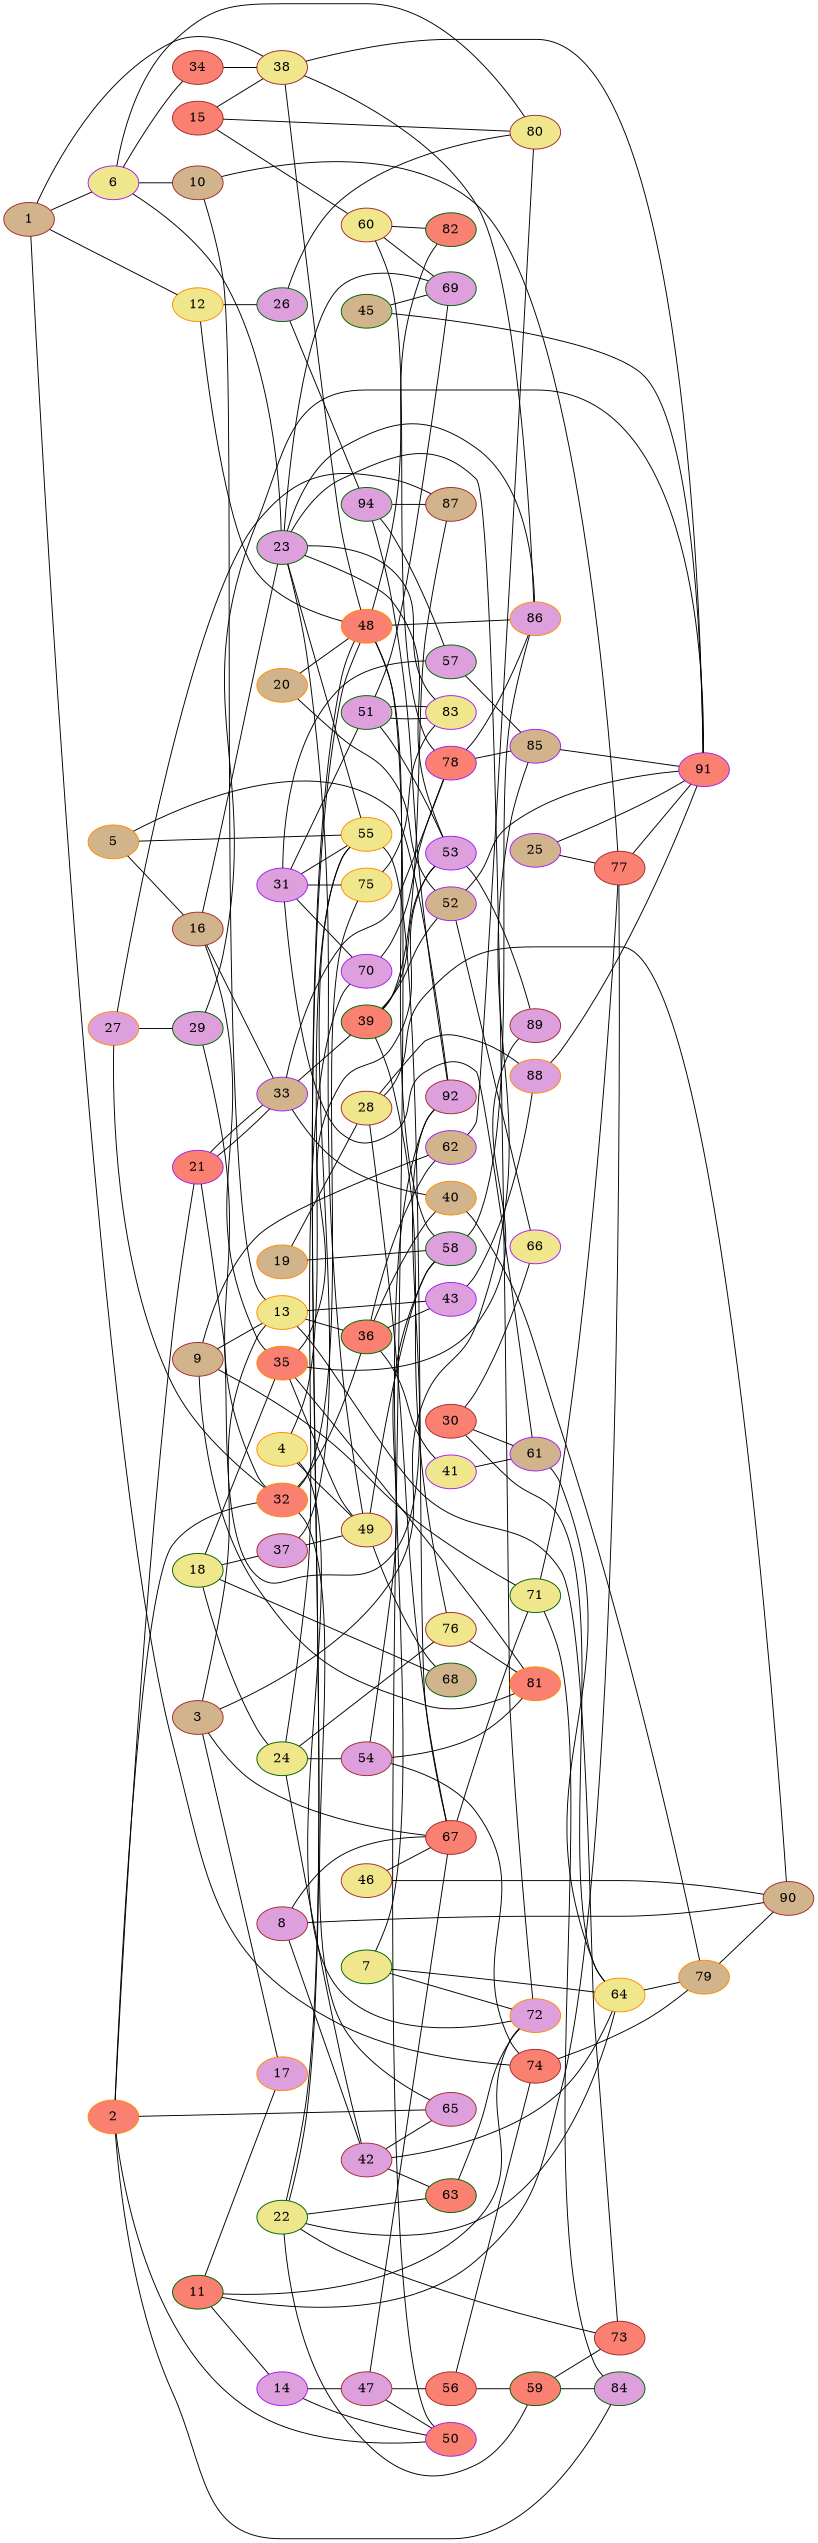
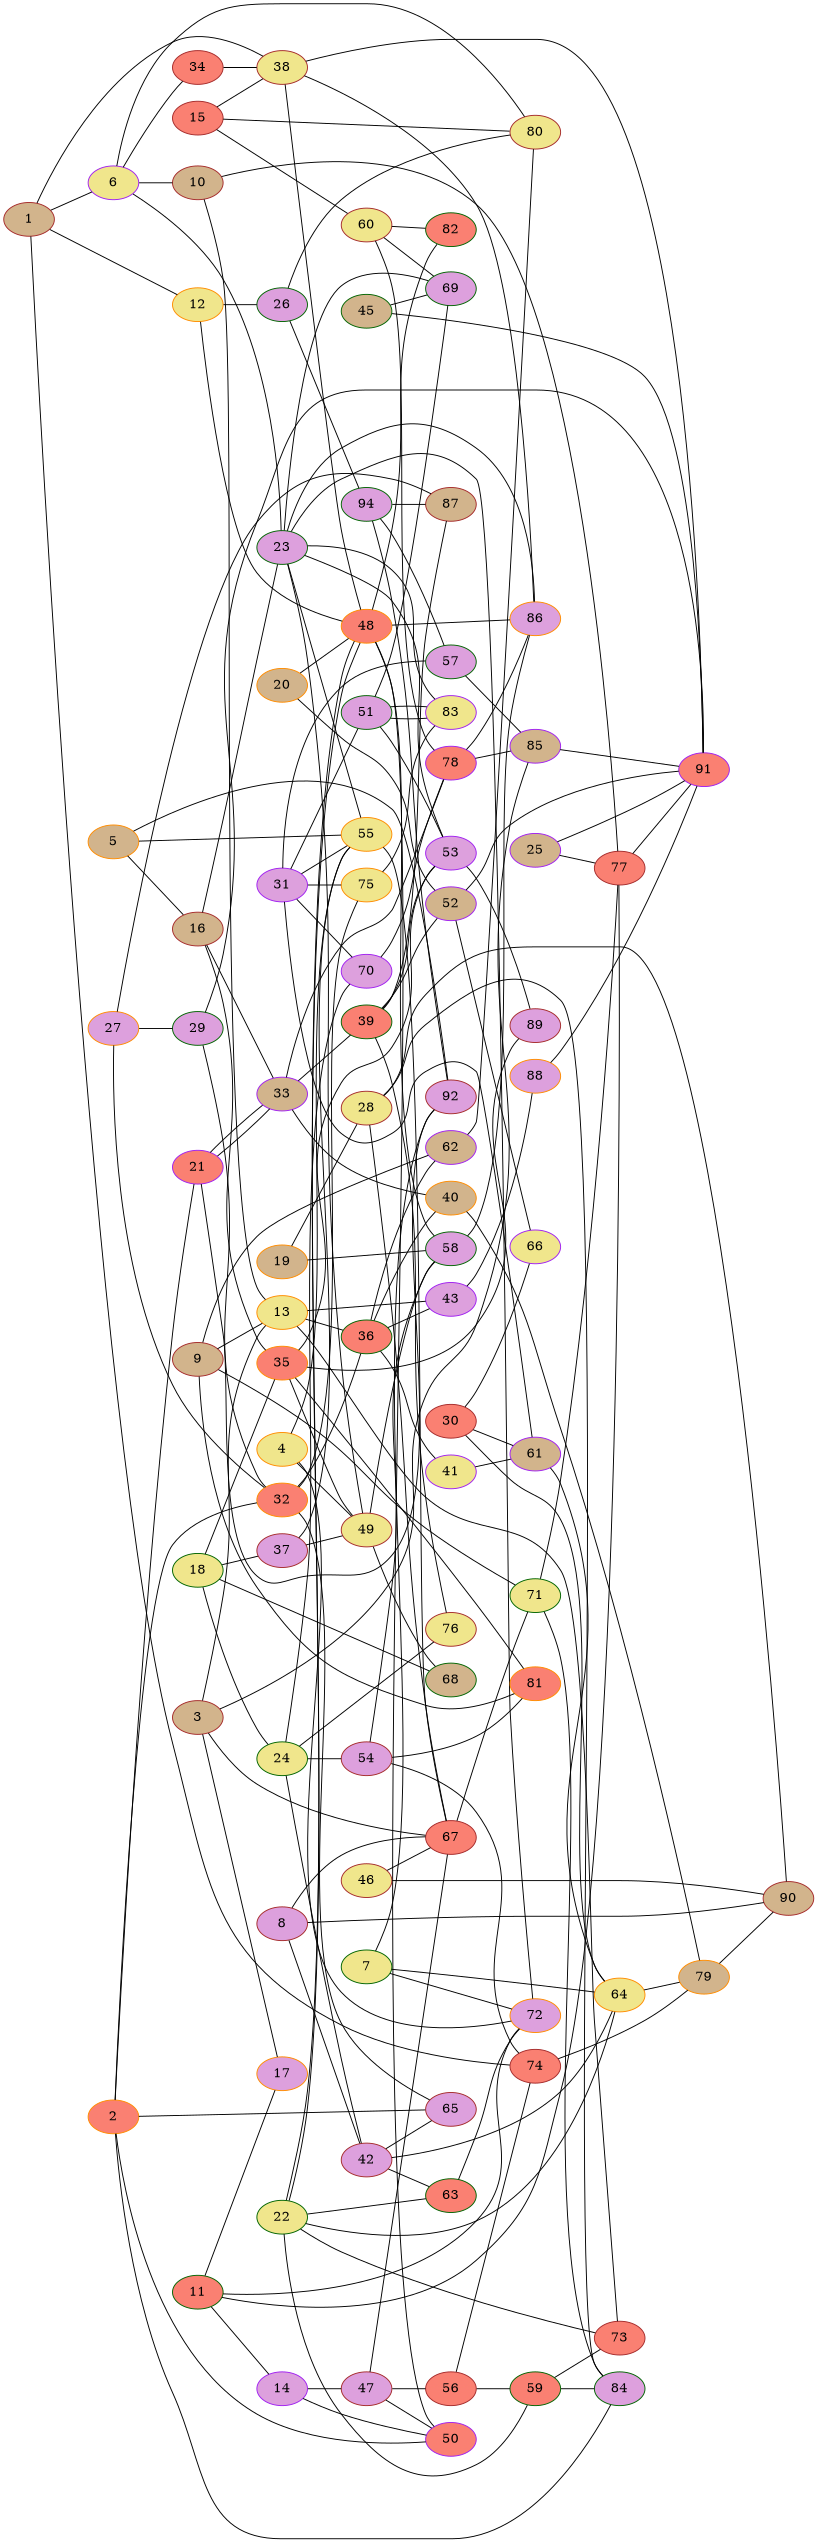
edge "88" -- "28": now "84" -- "28"
edge "76" -- "81": removed
